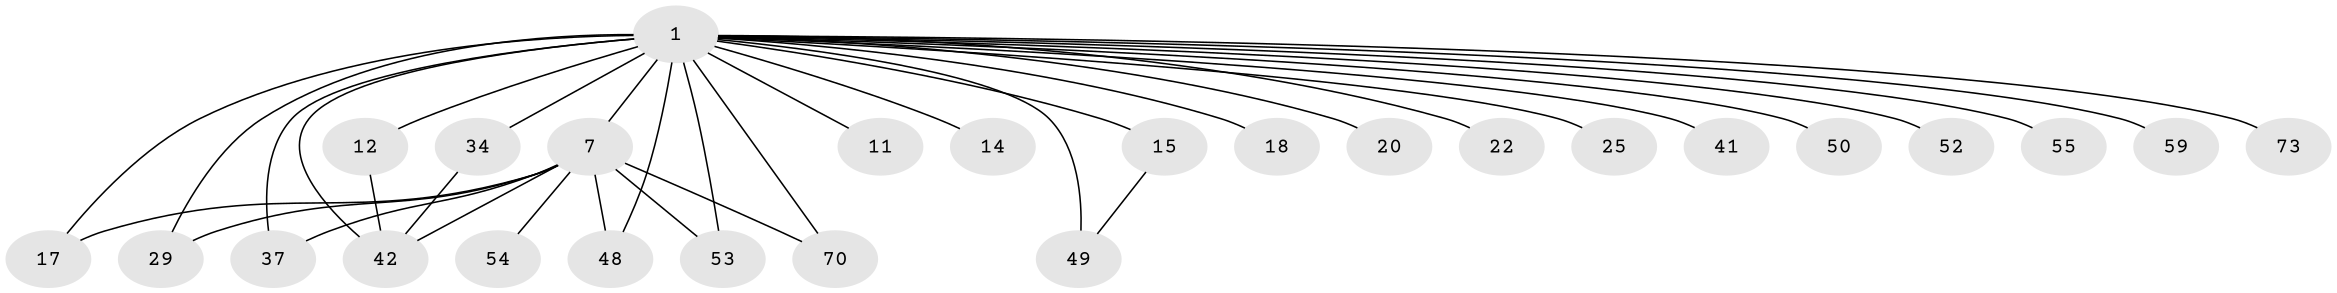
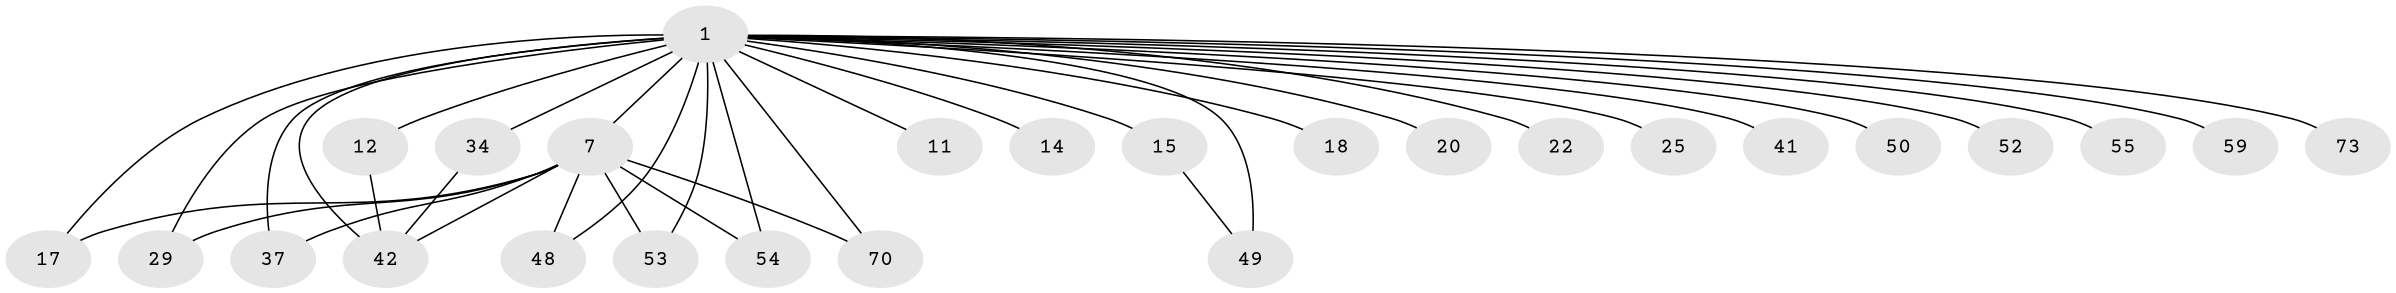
edge "1" -- "54": added
